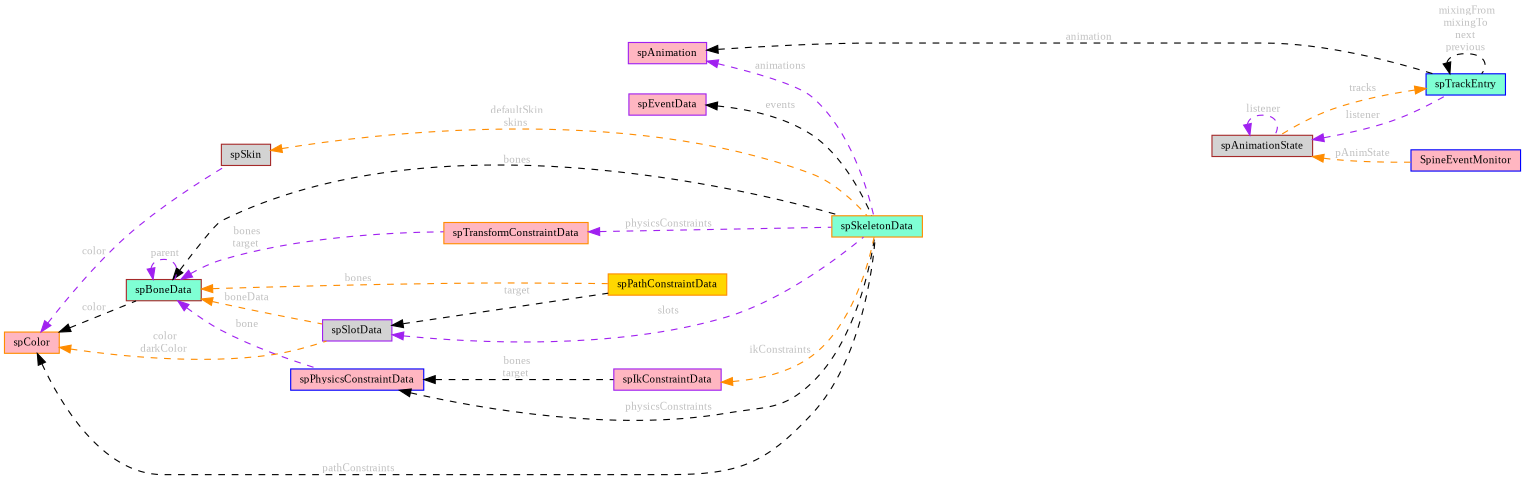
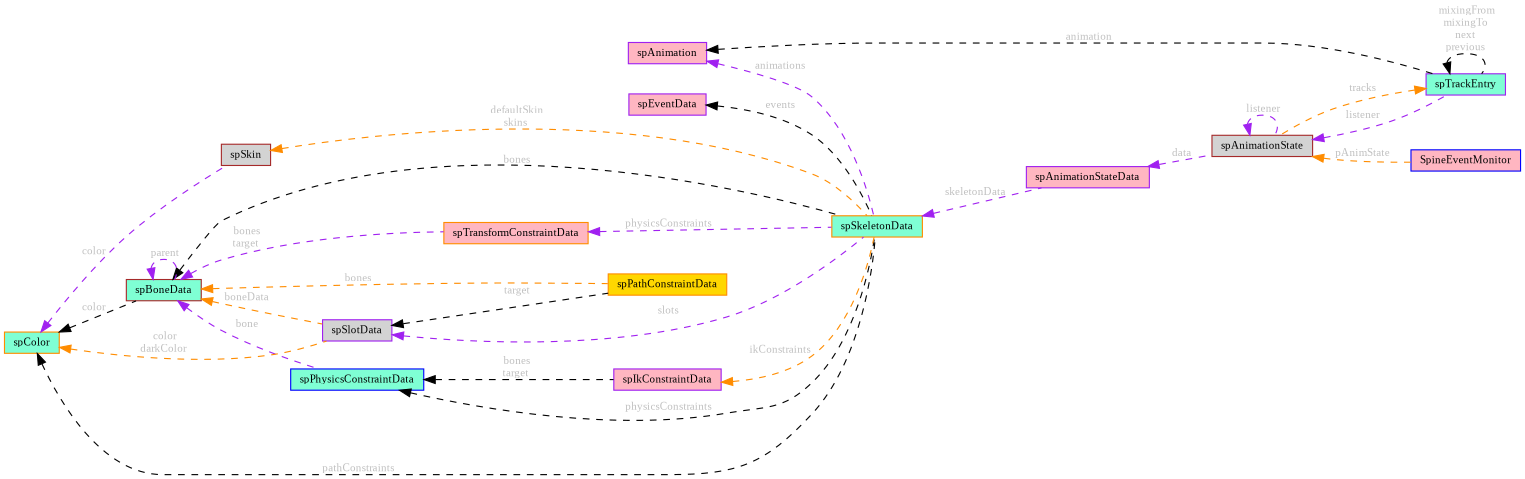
node "spTrackEntry": color blue -> purple
node "spAnimationStateData": added
node "spColor": fillcolor lightpink -> aquamarine
node "spPhysicsConstraintData": fillcolor lightpink -> aquamarine
